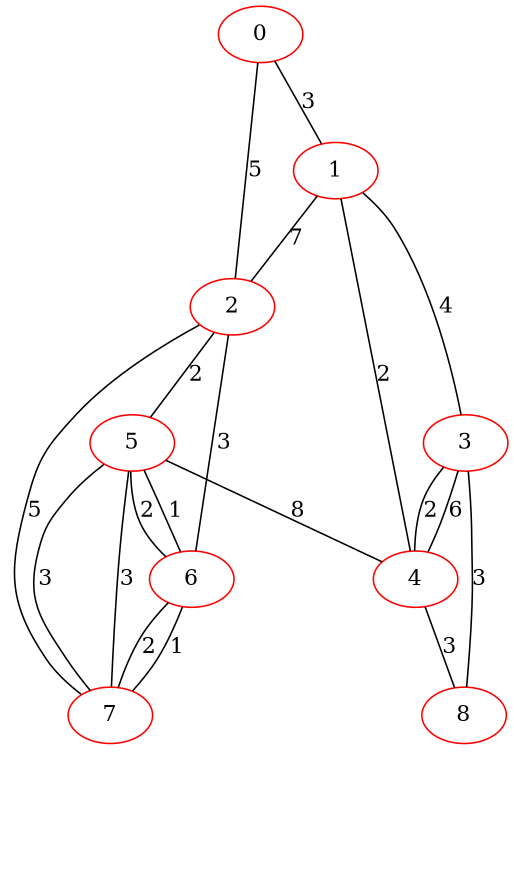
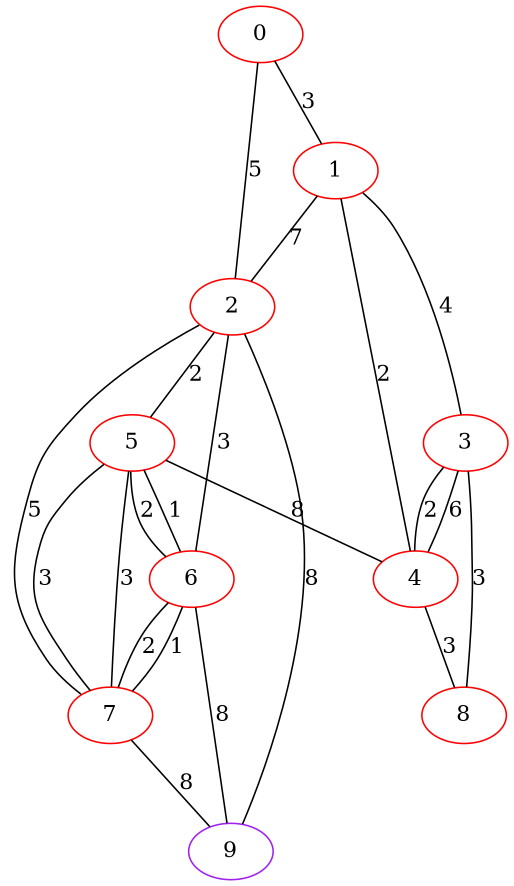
node "9": added
